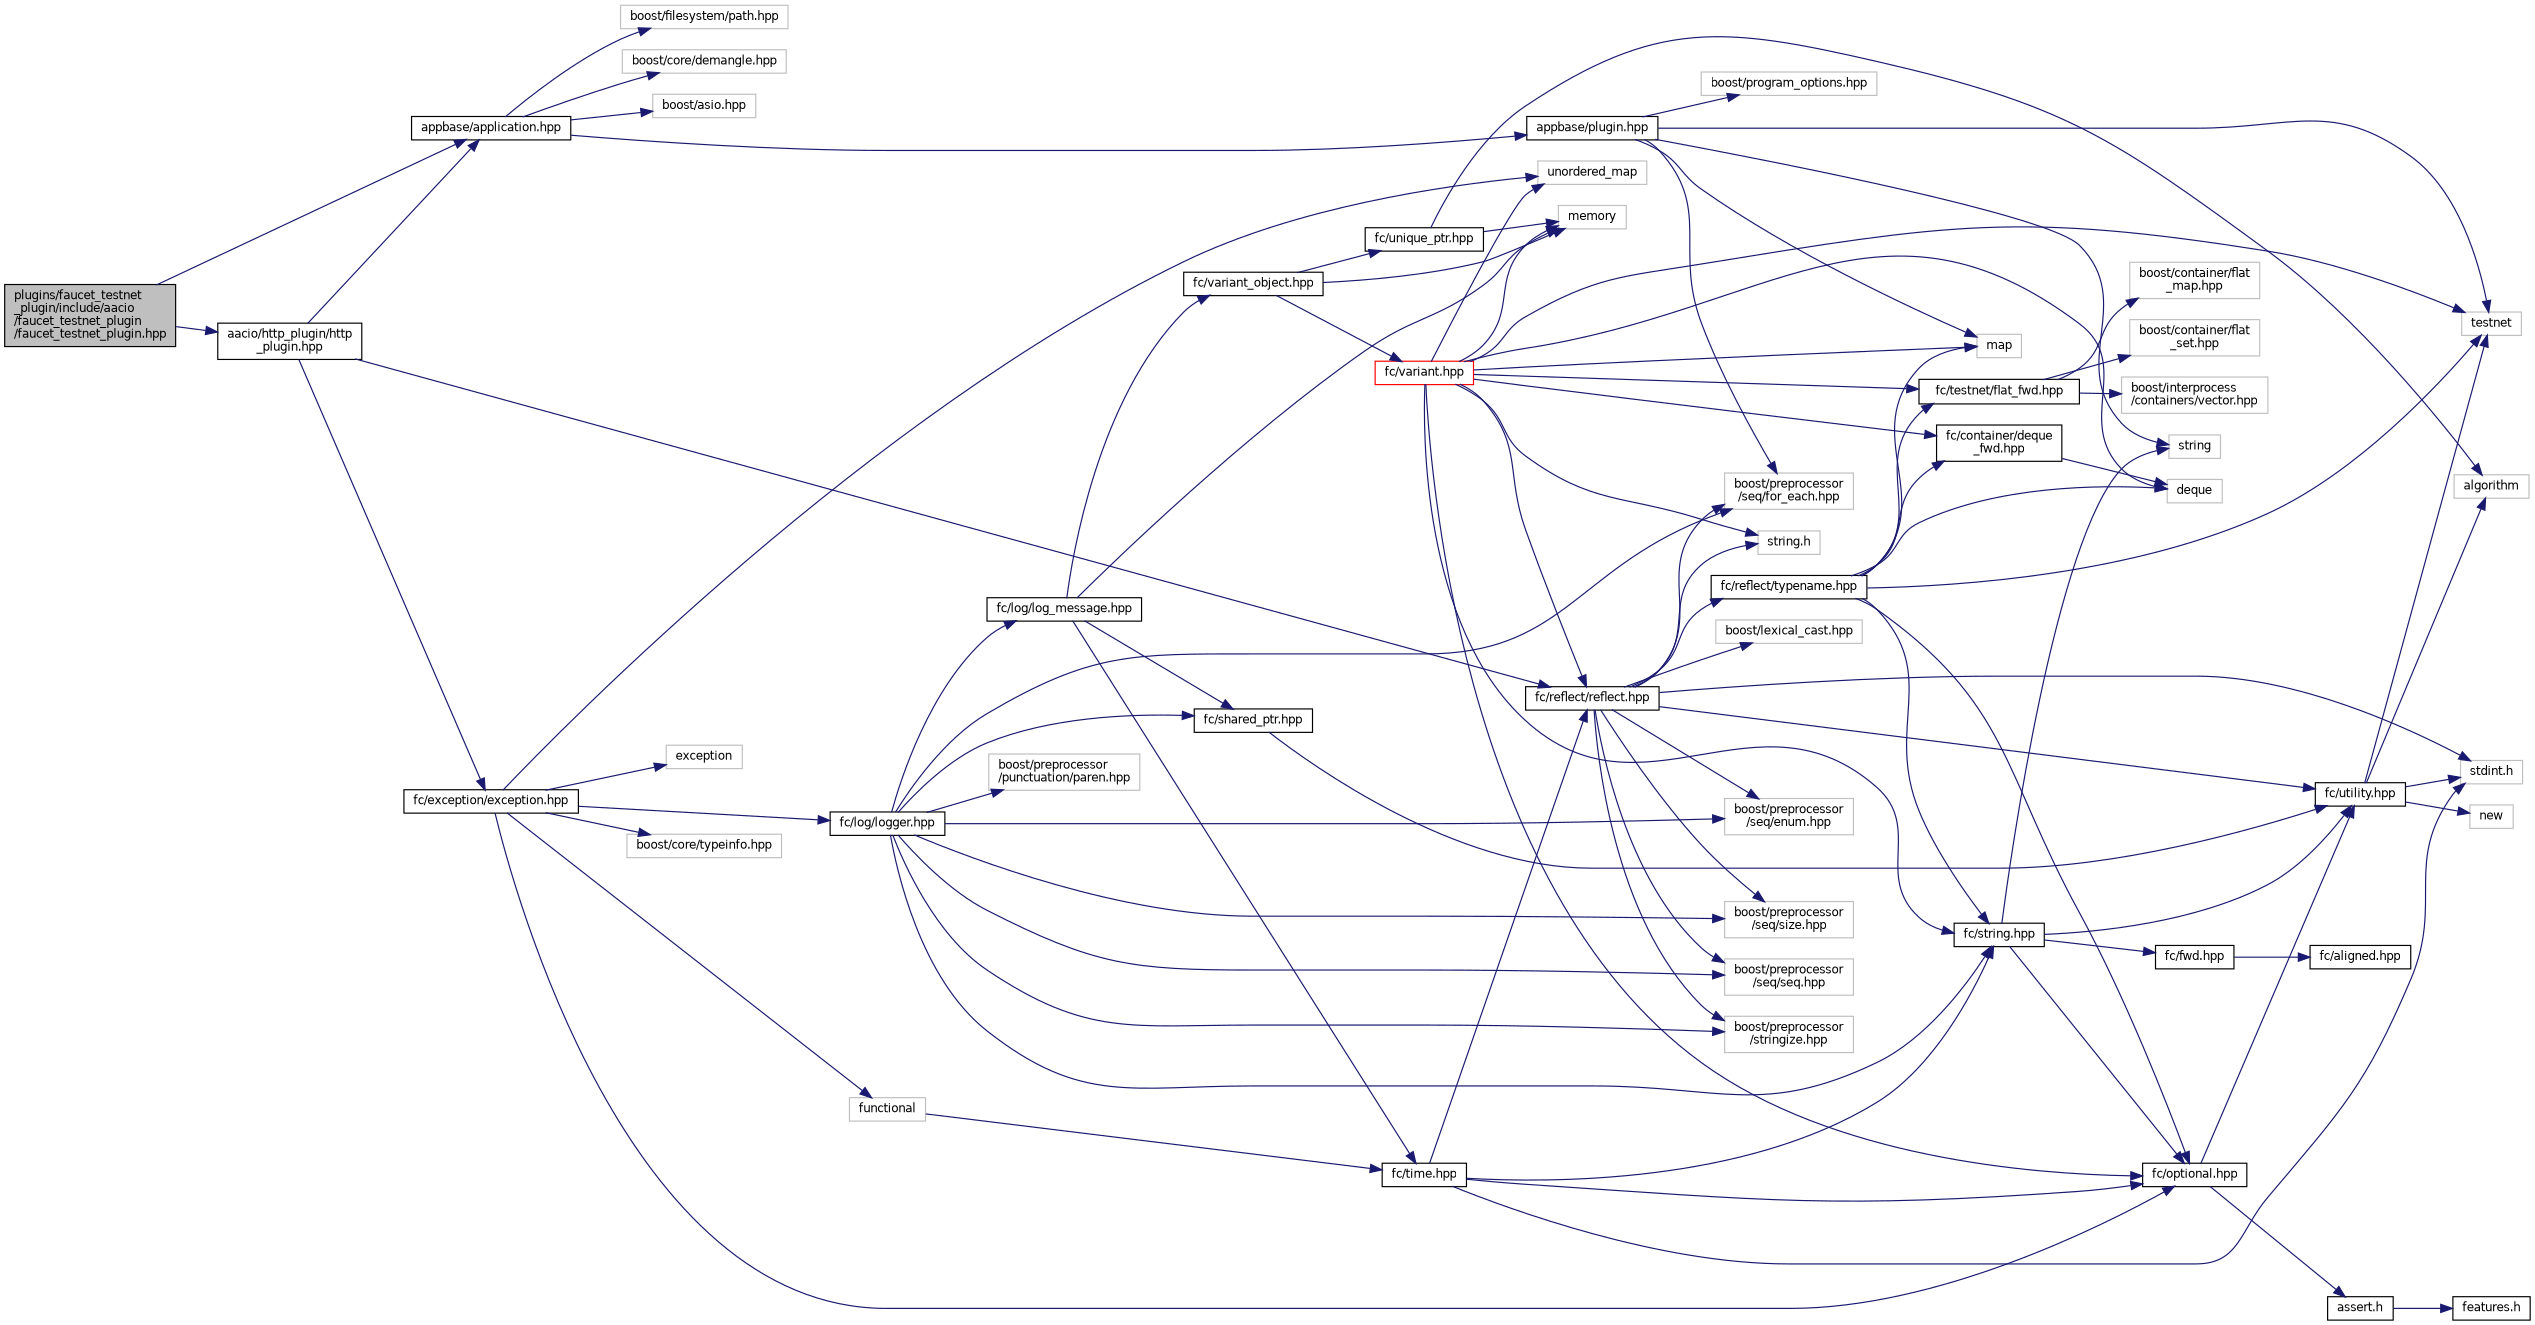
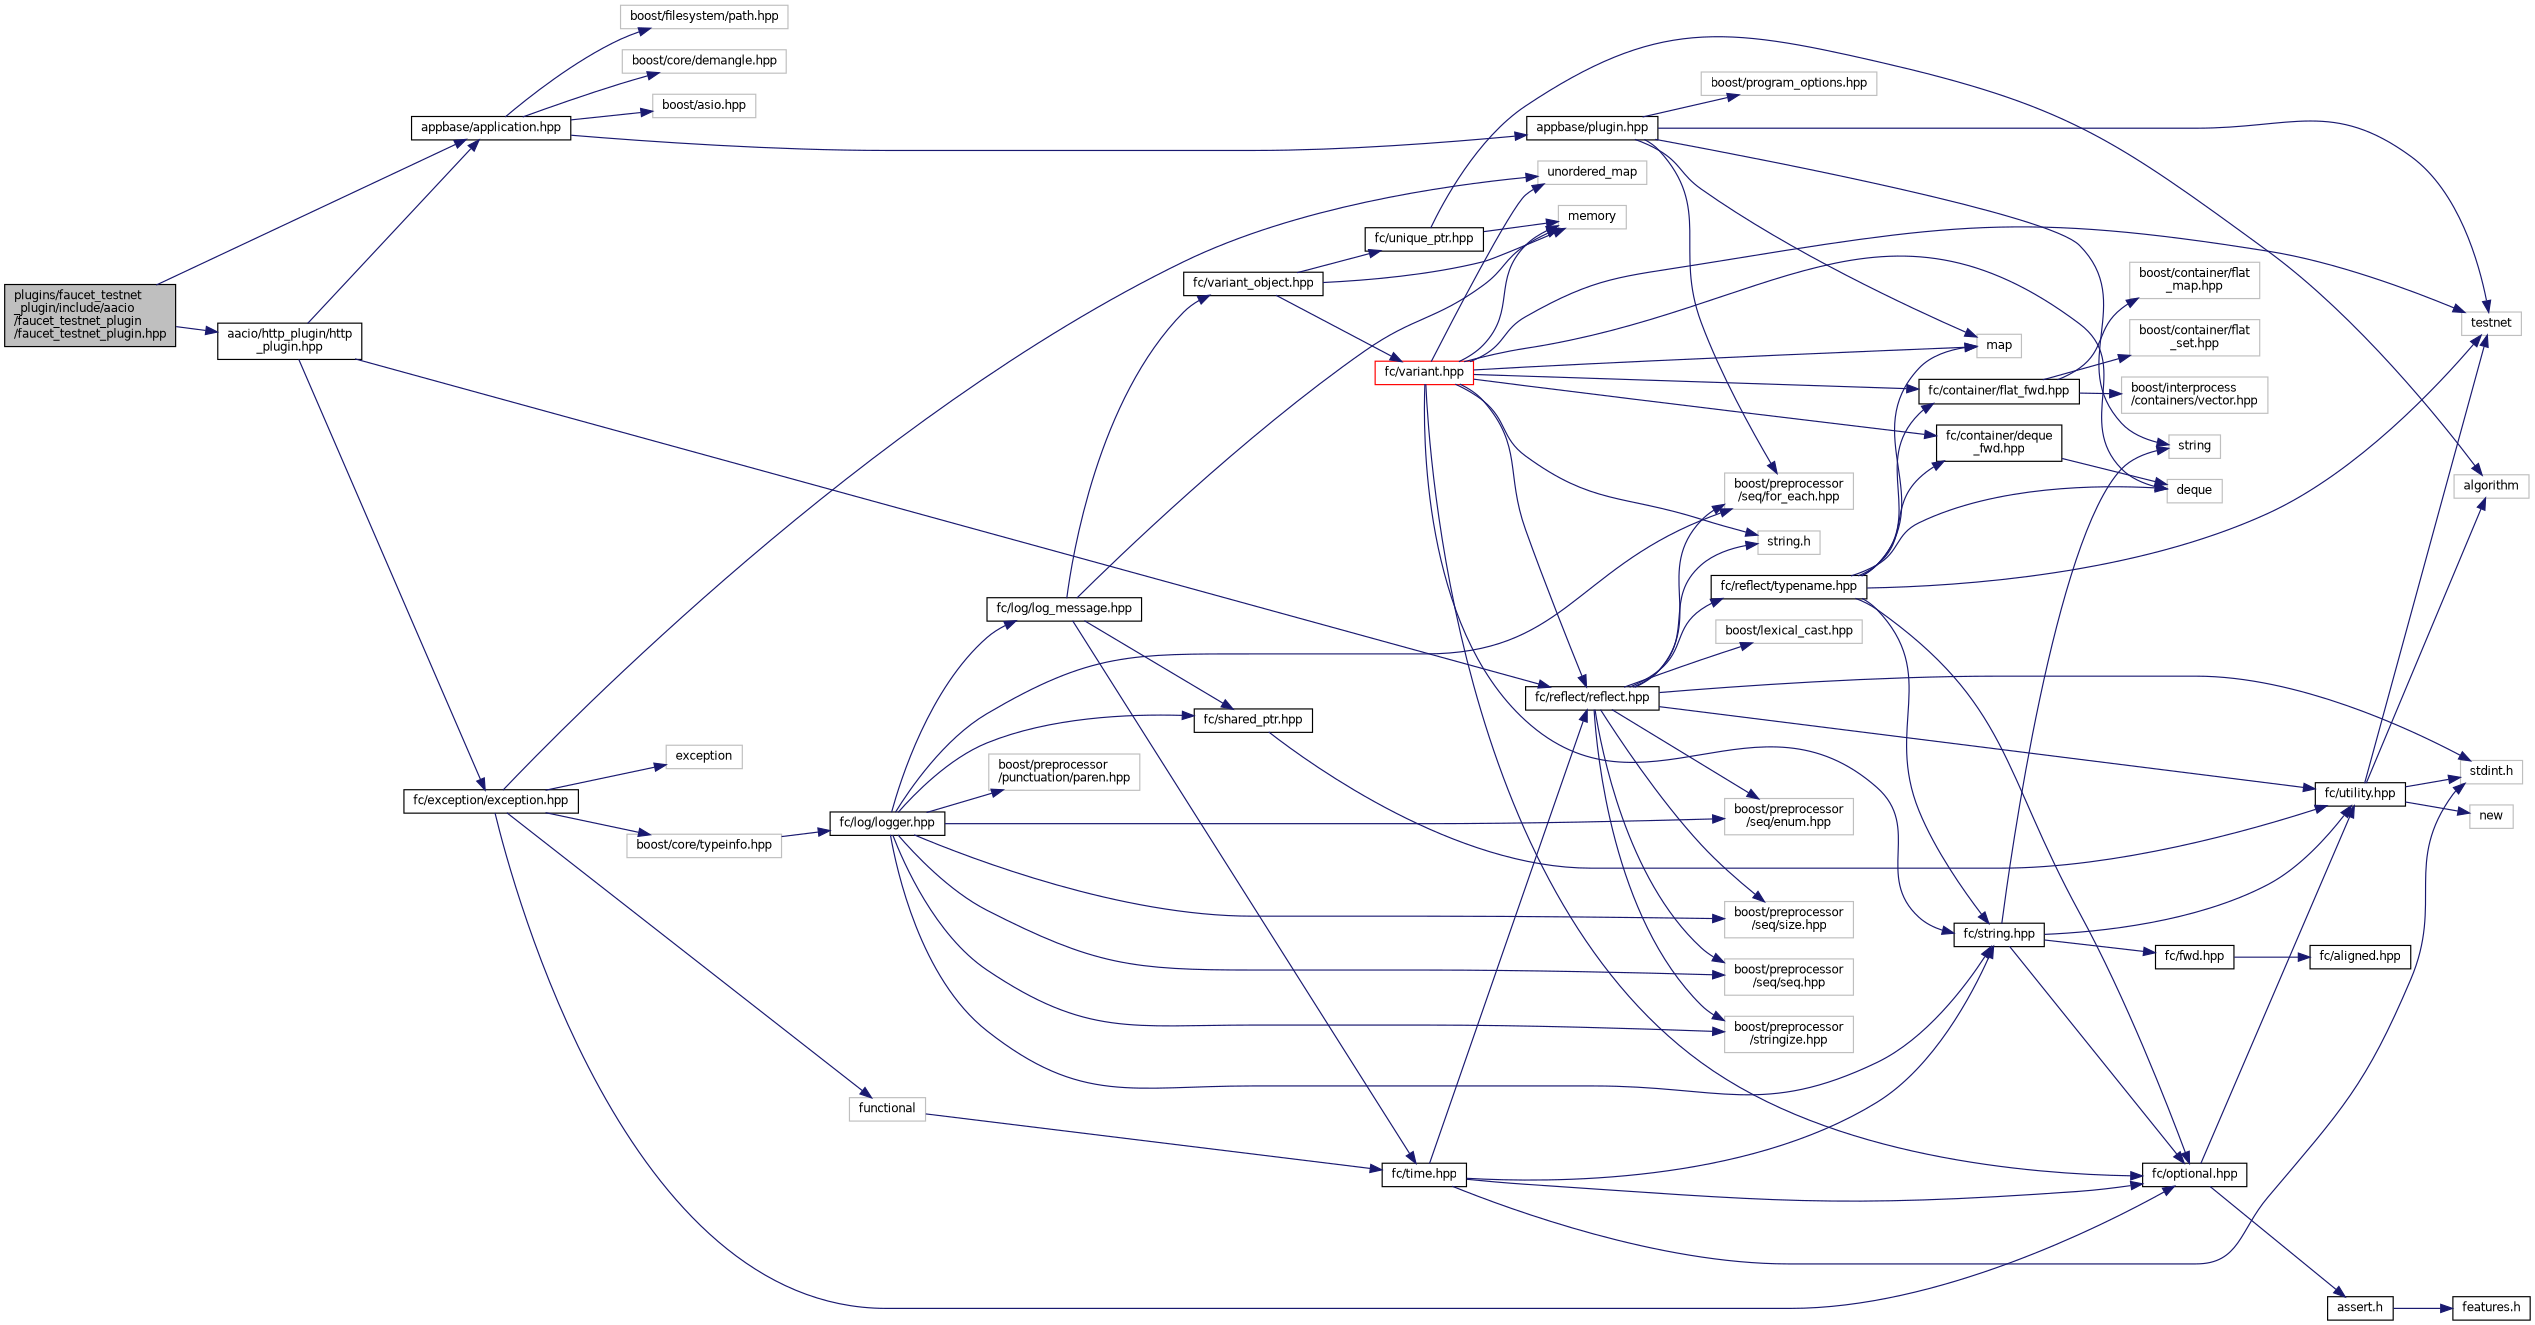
node "fc/testnet/flat_fwd.hpp": label "fc/testnet/flat_fwd.hpp" -> "fc/container/flat_fwd.hpp"
edge "fc/exception/exception.hpp" -> "fc/log/logger.hpp": now "boost/core/typeinfo.hpp" -> "fc/log/logger.hpp"
